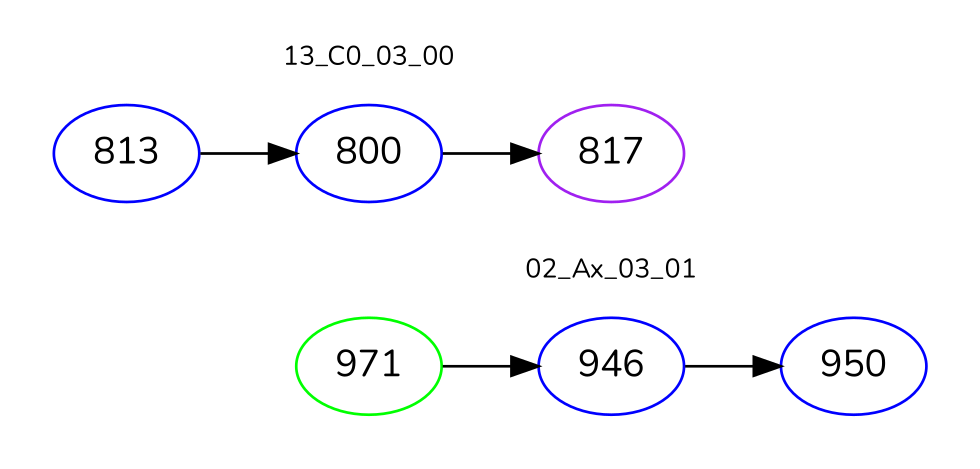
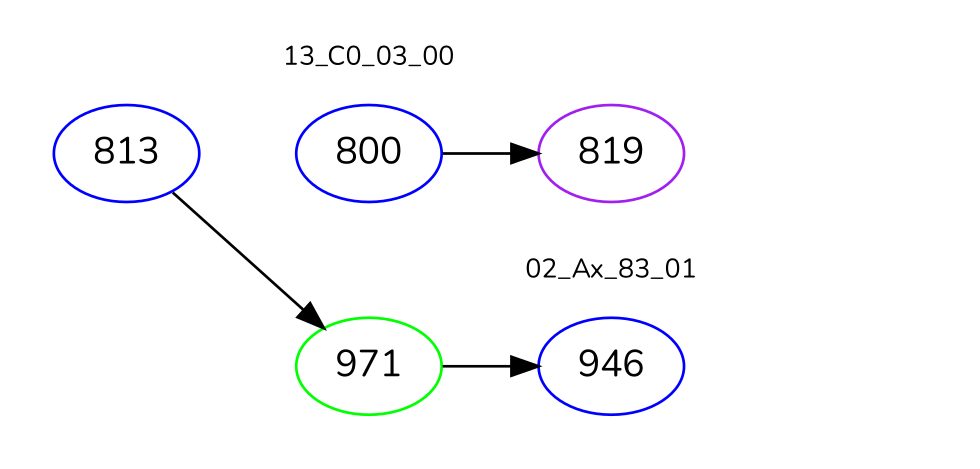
edge "813" -> "800": now "813" -> "971"
node "817": label "817" -> "819"
cluster "02_Ax_03_01": label "02_Ax_03_01" -> "02_Ax_83_01"
node "950": removed
